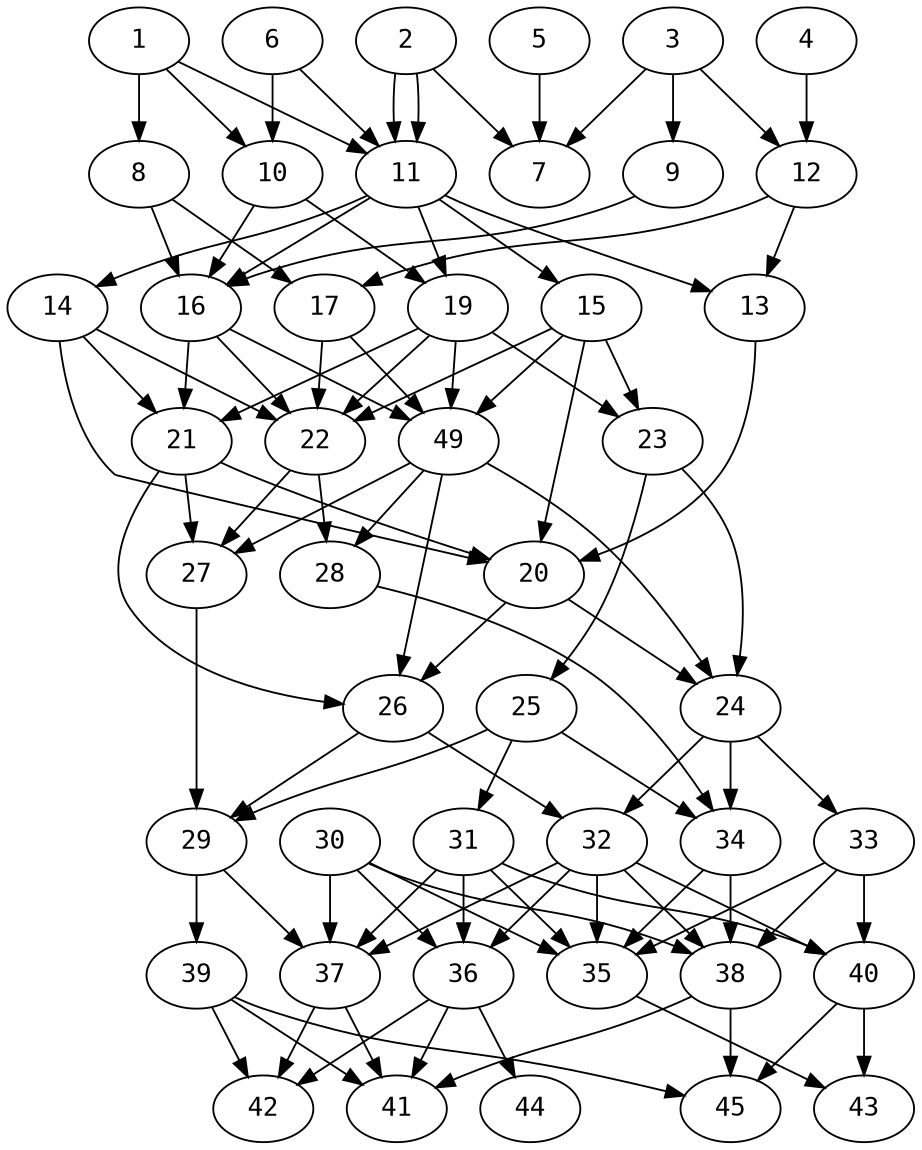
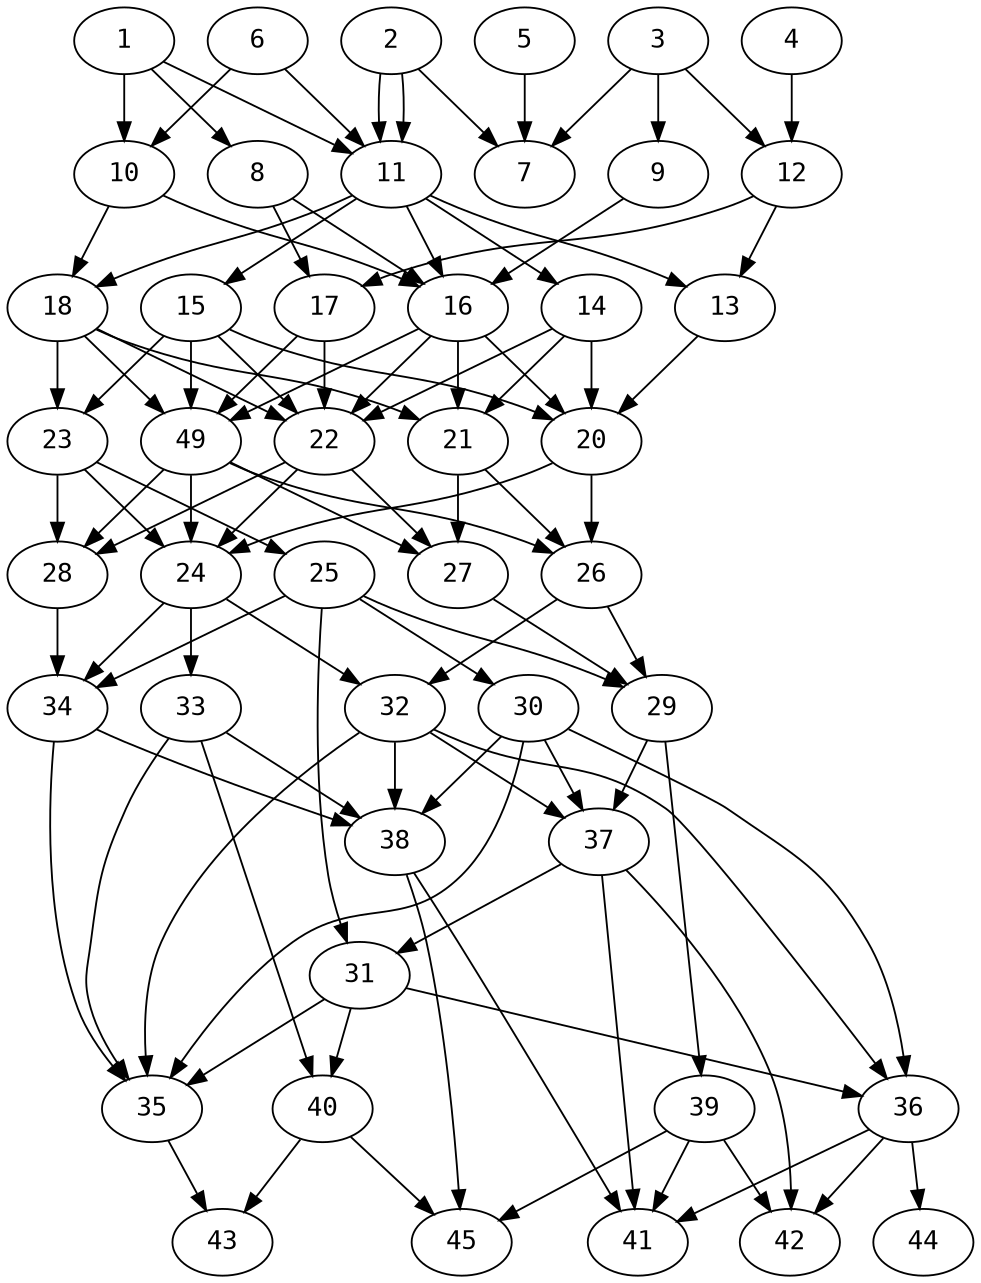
node "19": label "19" -> "18"
edge "23" -> "28": added
edge "22" -> "24": added
edge "21" -> "20": now "16" -> "20"
edge "25" -> "30": added
edge "31" -> "37": reversed
edge "32" -> "40": removed
